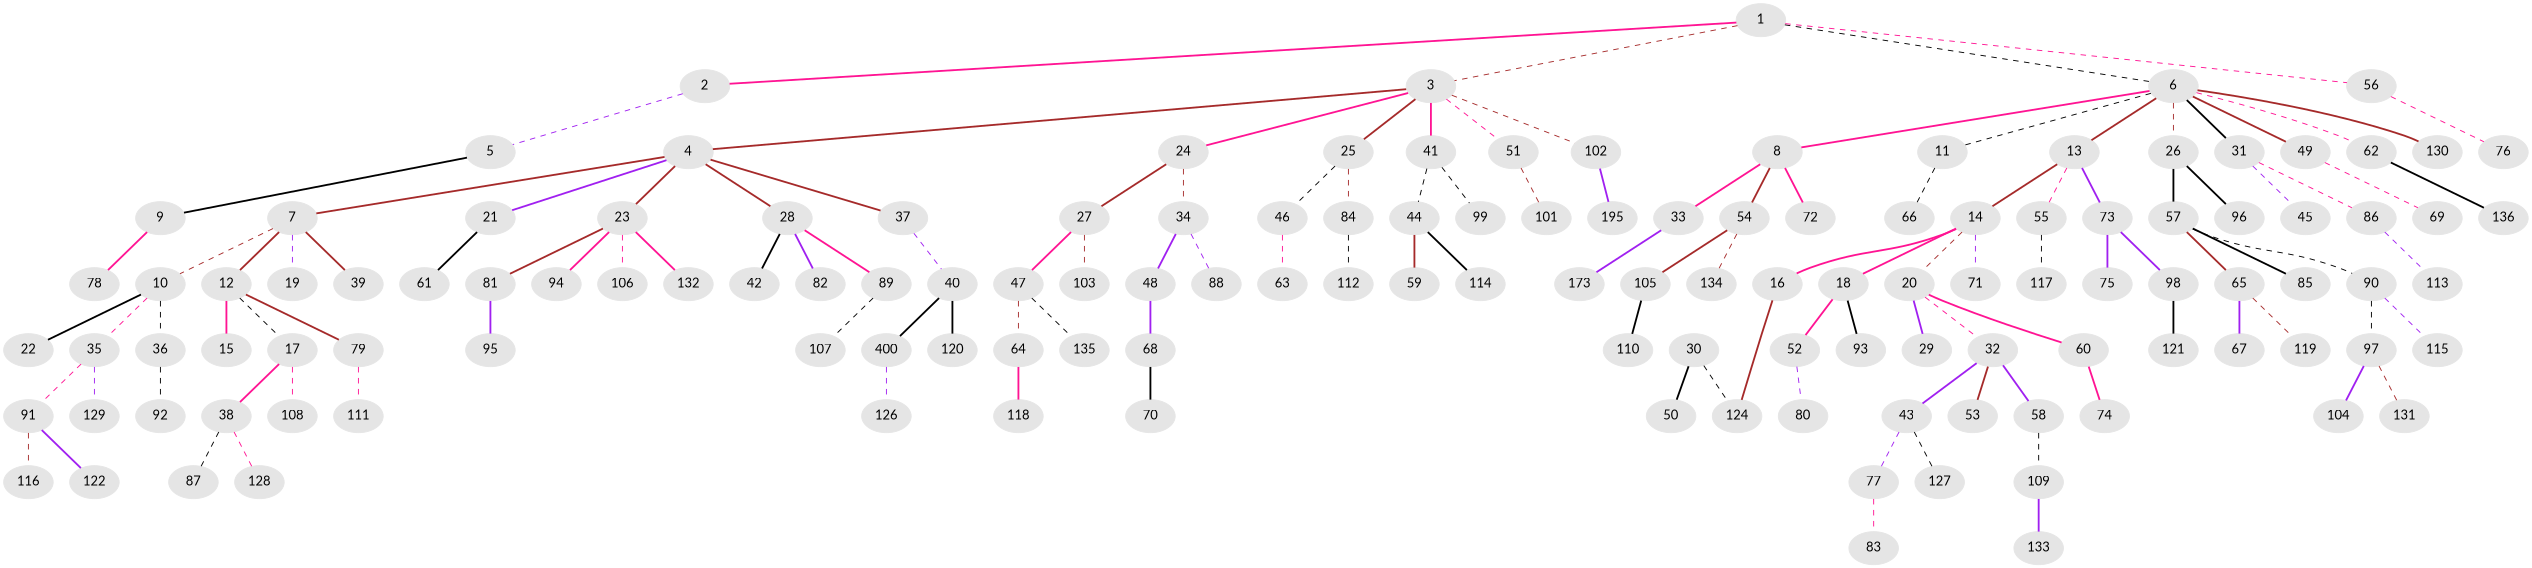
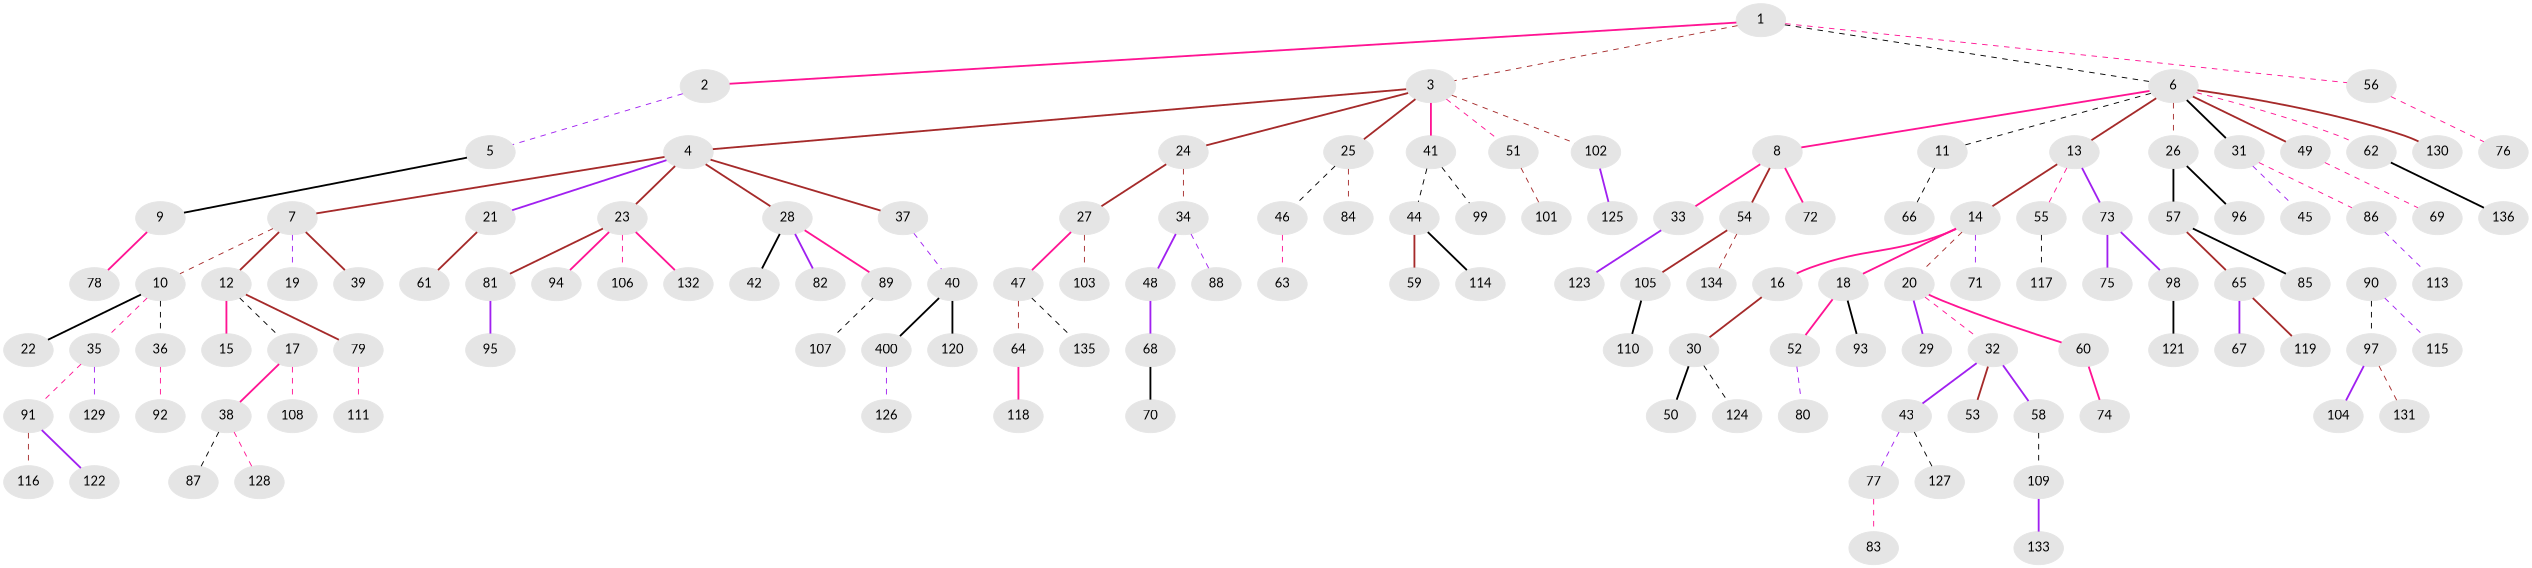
edge "3" -- "24": color deeppink -> brown
node "195": label "195" -> "125"
edge "21" -- "61": color black -> brown
edge "57" -- "90": removed
node "112": removed
node "173": label "173" -> "123"
edge "65" -- "119": style dashed -> bold
edge "16" -- "124": now "16" -- "30"
edge "36" -- "92": color black -> deeppink
